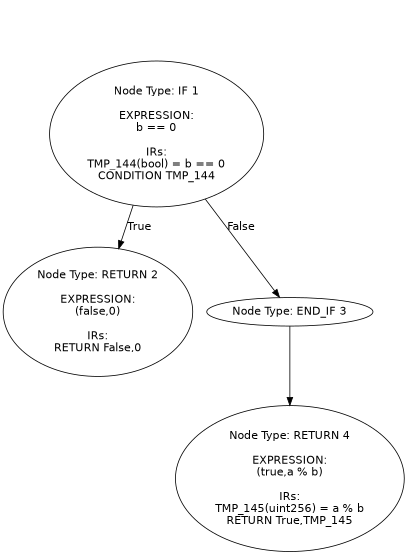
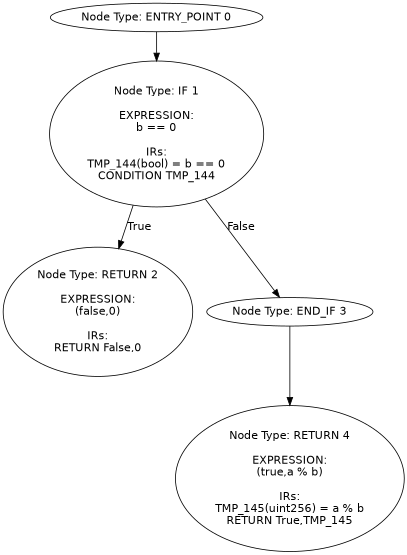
node "Node Type: ENTRY_POINT 0": added
